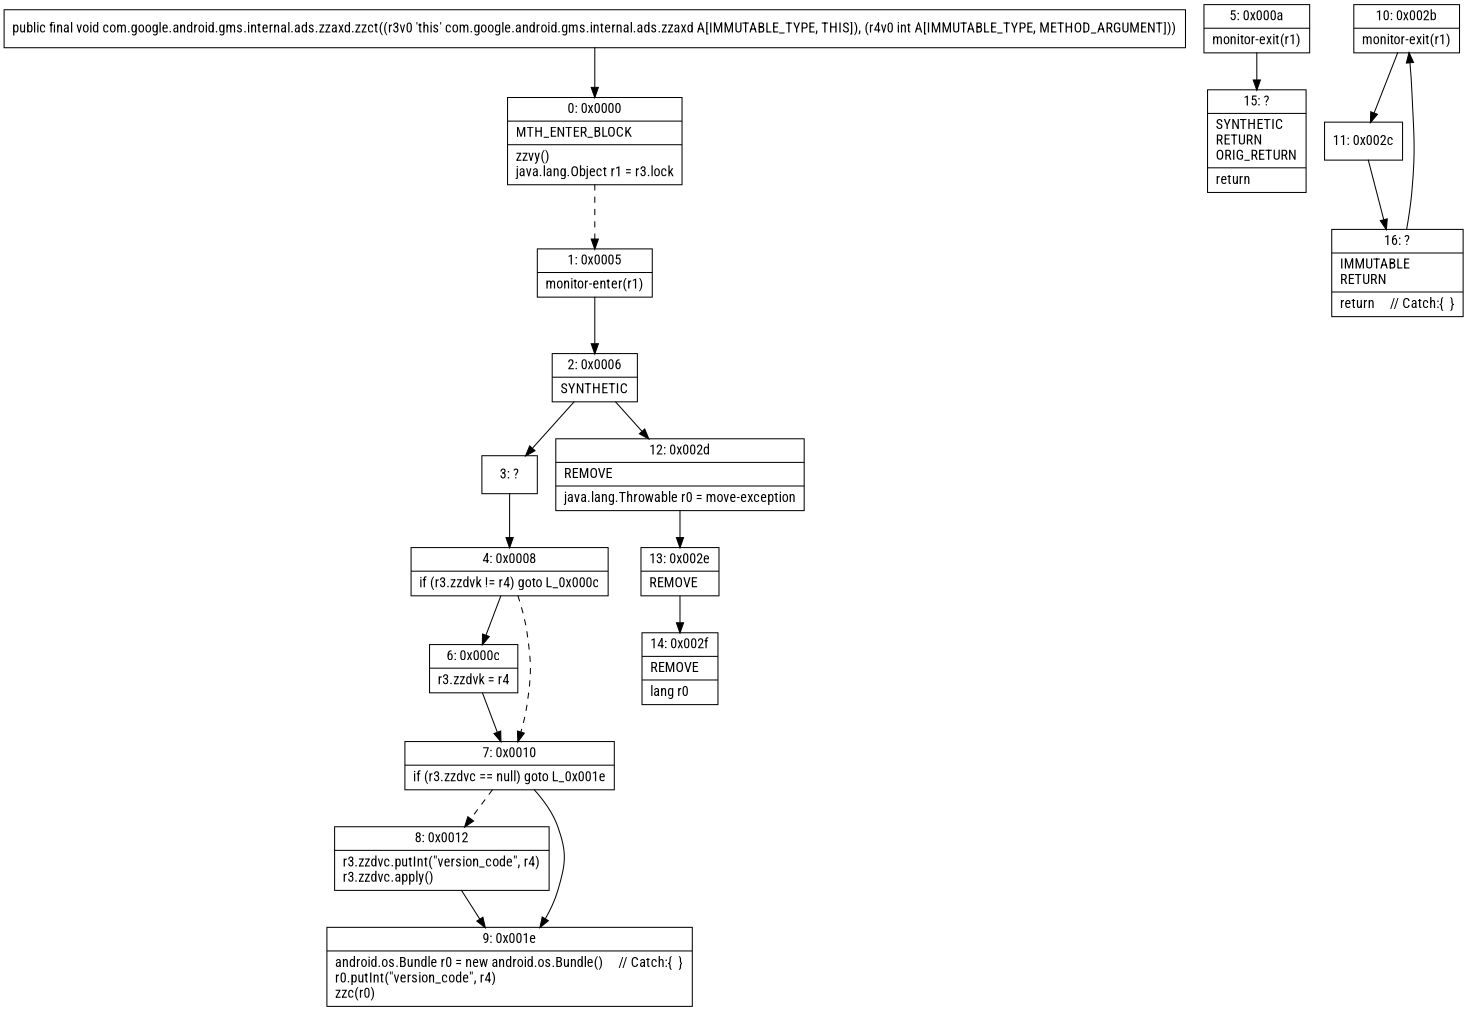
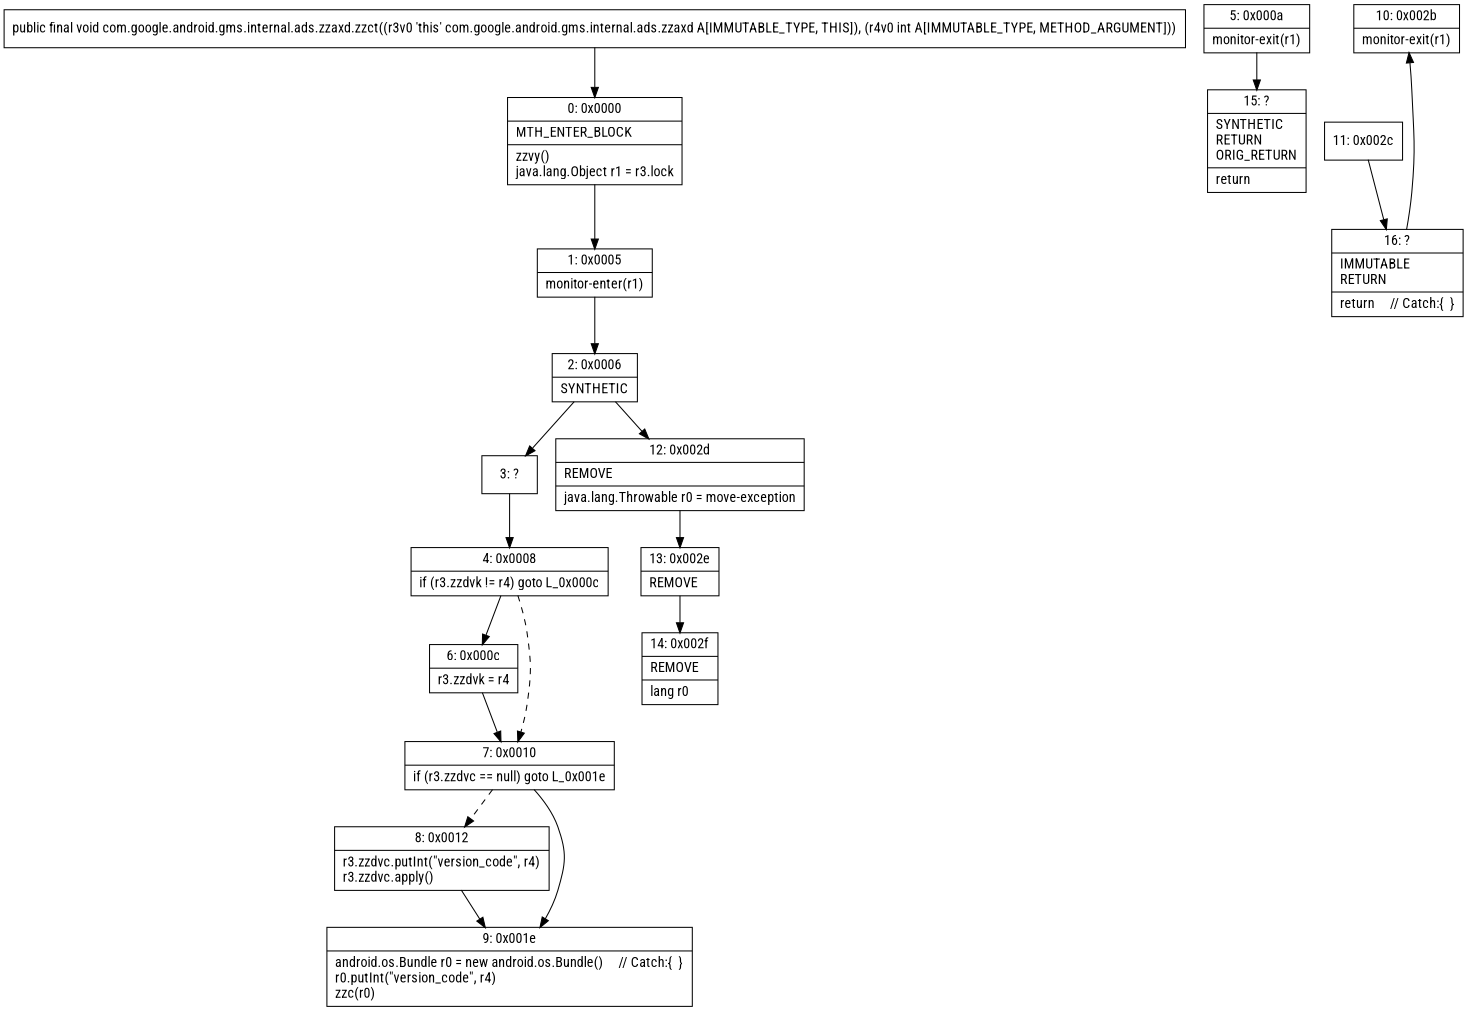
edge "10: 0x002b" -> "11: 0x002c": removed
edge "0: 0x0000" -> "1: 0x0005": style dashed -> solid
